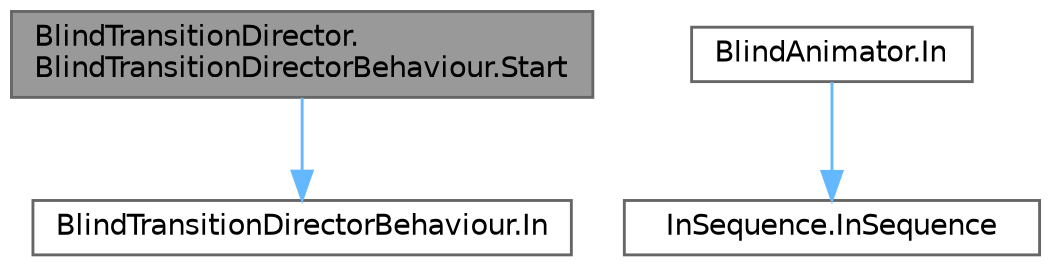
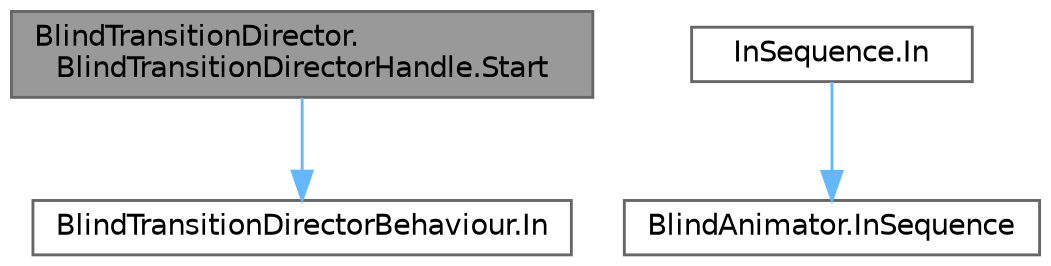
node "BlindTransitionDirector. BlindTransitionDirectorBehaviour.Start": label "BlindTransitionDirector. BlindTransitionDirectorBehaviour.Start" -> "BlindTransitionDirector. BlindTransitionDirectorHandle.Start"
node "BlindAnimator.In": label "BlindAnimator.In" -> "InSequence.In"
node "InSequence.InSequence": label "InSequence.InSequence" -> "BlindAnimator.InSequence"
